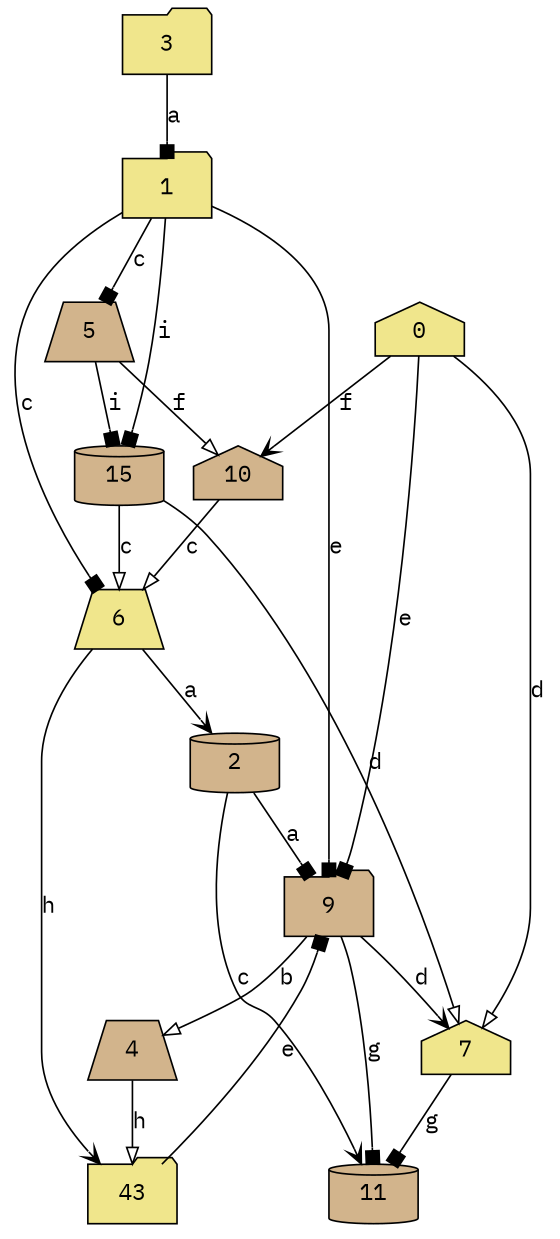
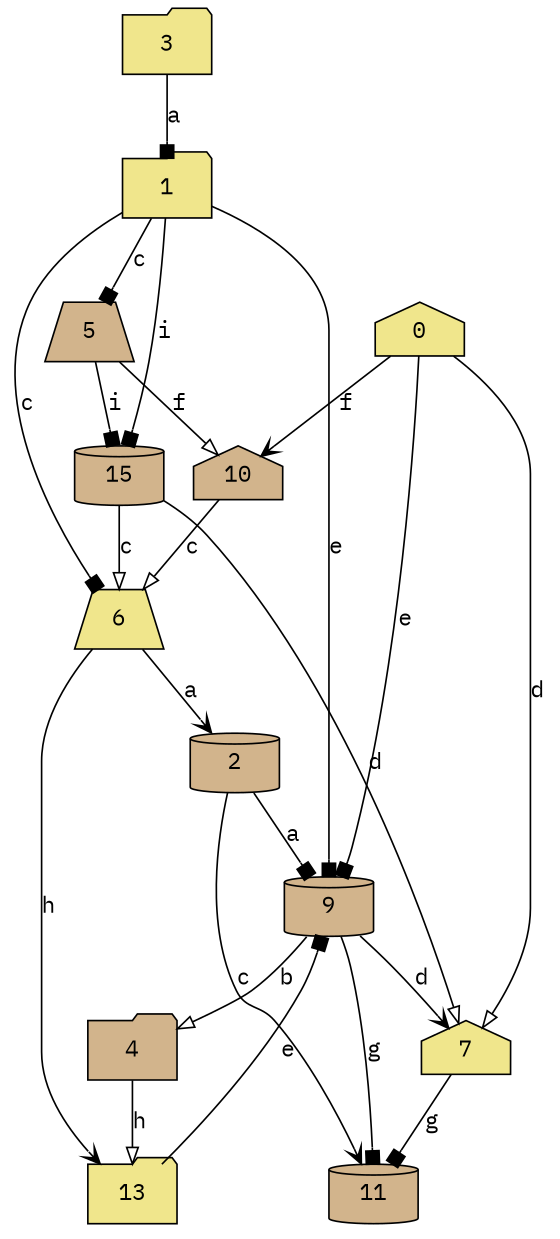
node "9": shape folder -> cylinder
node "4": shape trapezium -> folder
node "43": label "43" -> "13"
